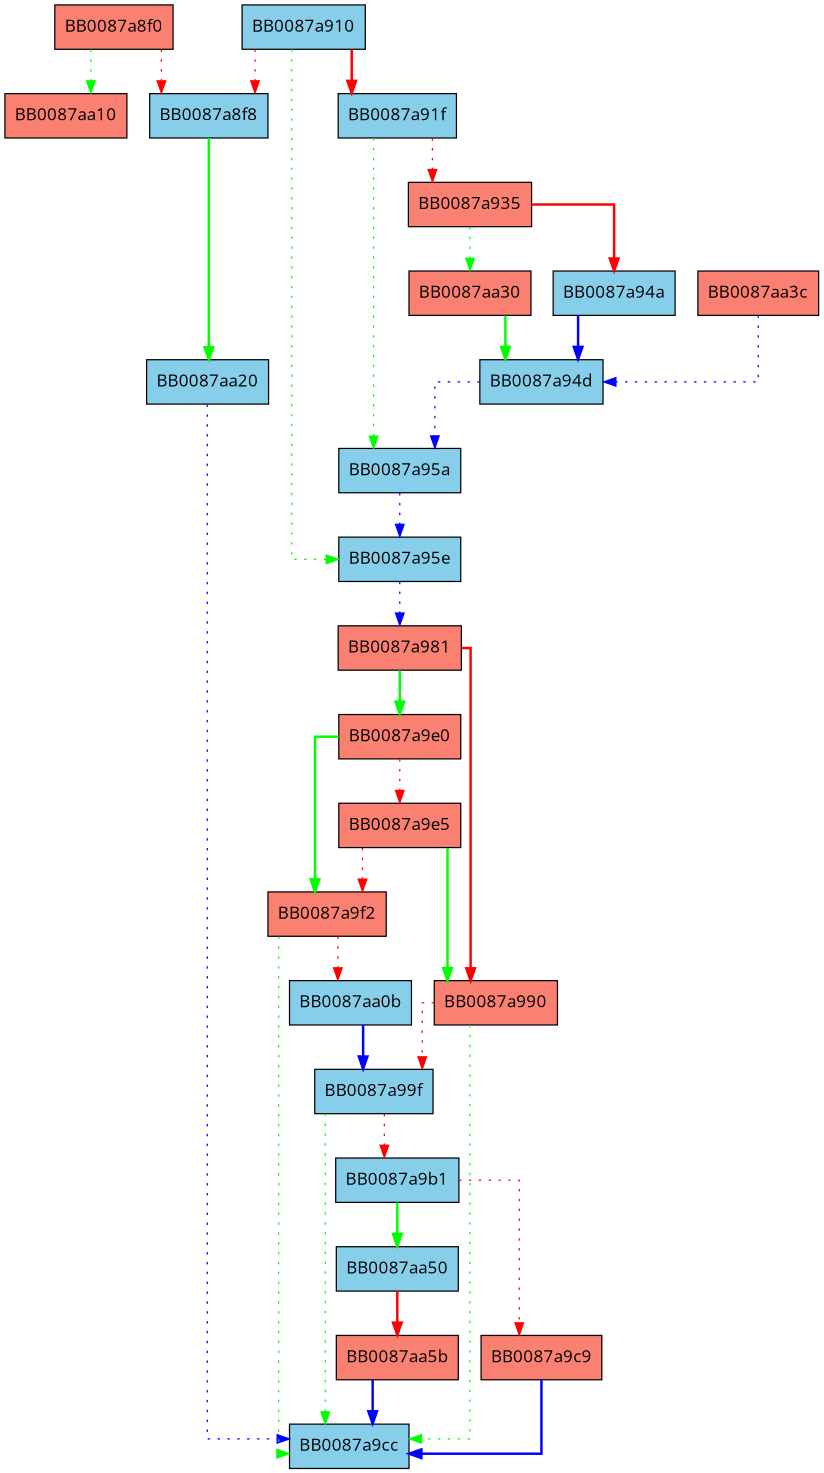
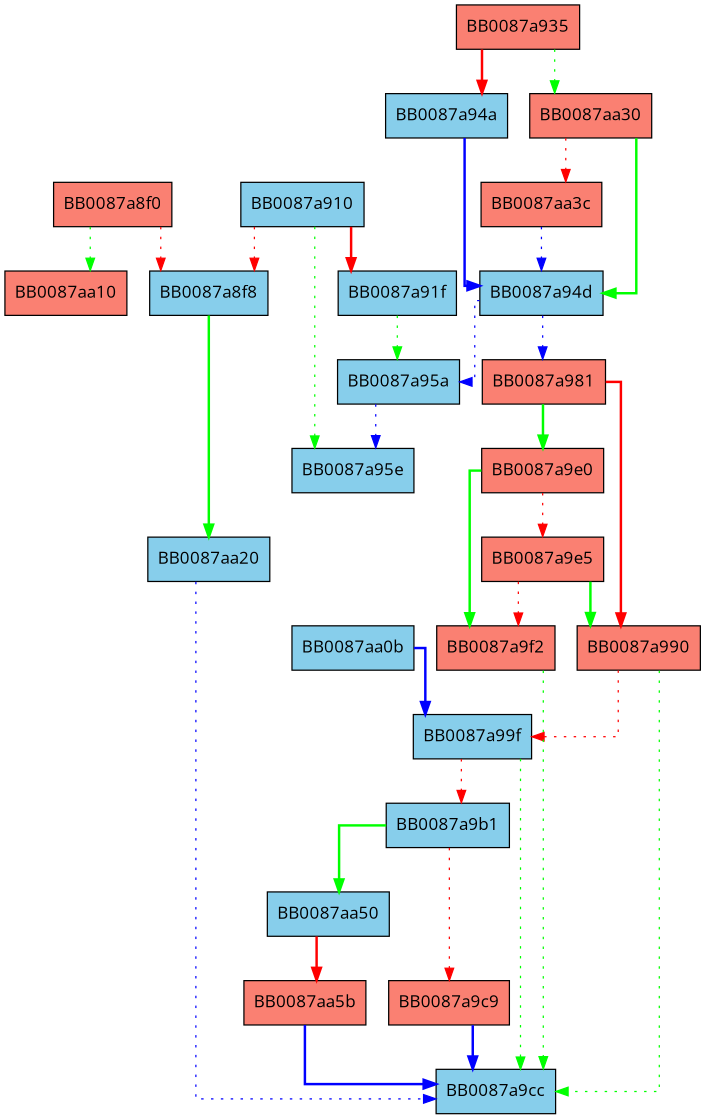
edge "BB0087a91f" -> "BB0087a935": removed
edge "BB0087aa30" -> "BB0087aa3c": added
edge "BB0087a95e" -> "BB0087a981": now "BB0087a94d" -> "BB0087a981"
edge "BB0087a9f2" -> "BB0087aa0b": removed
